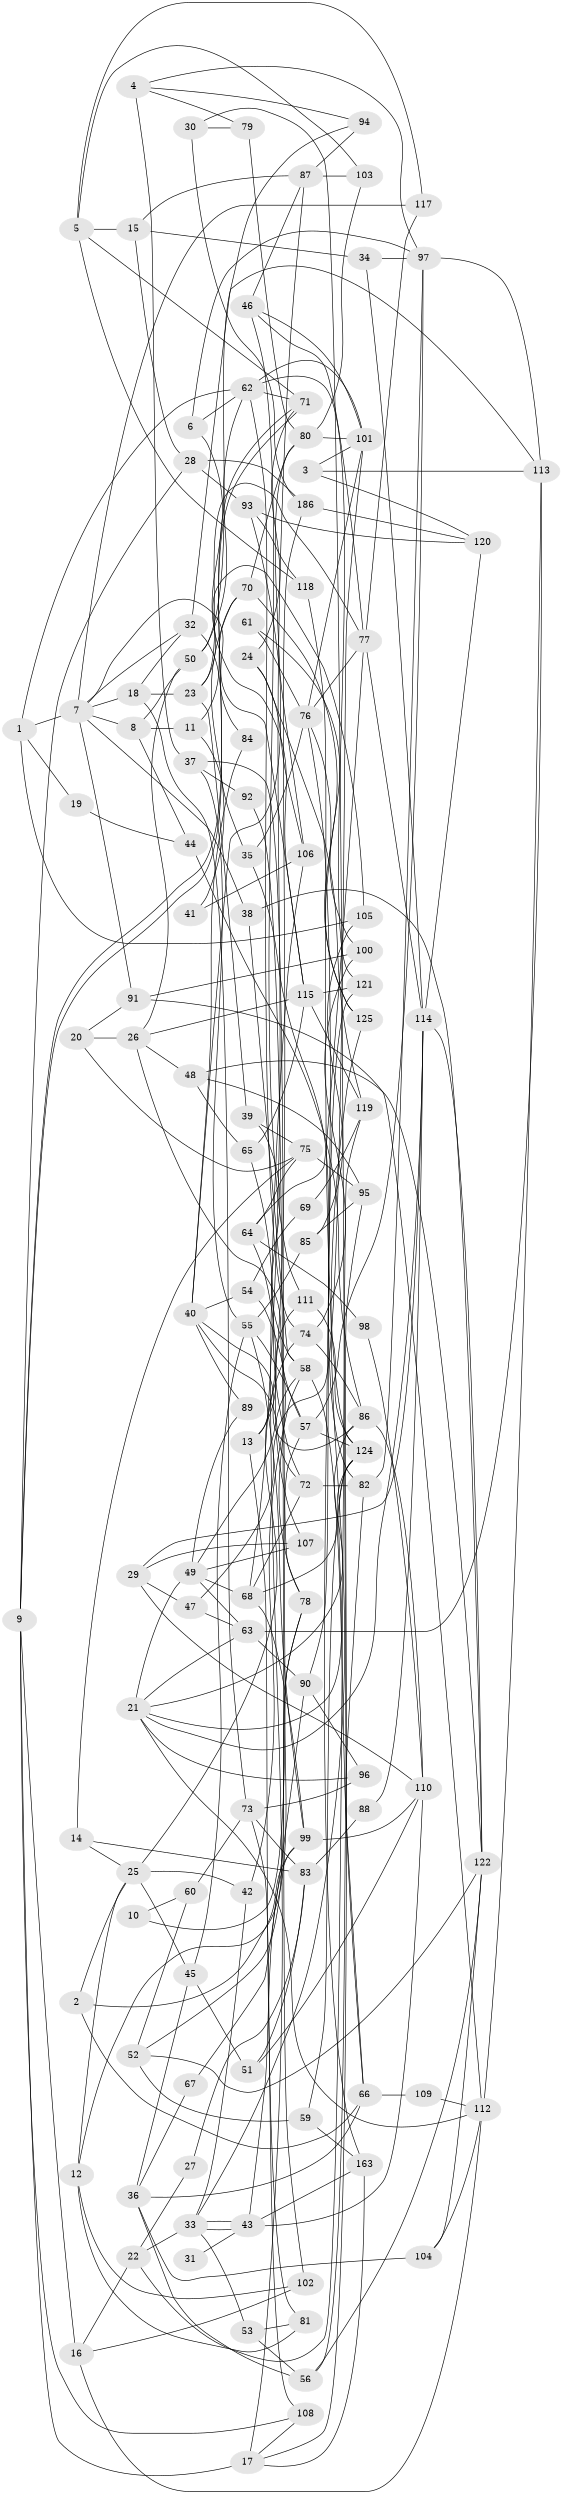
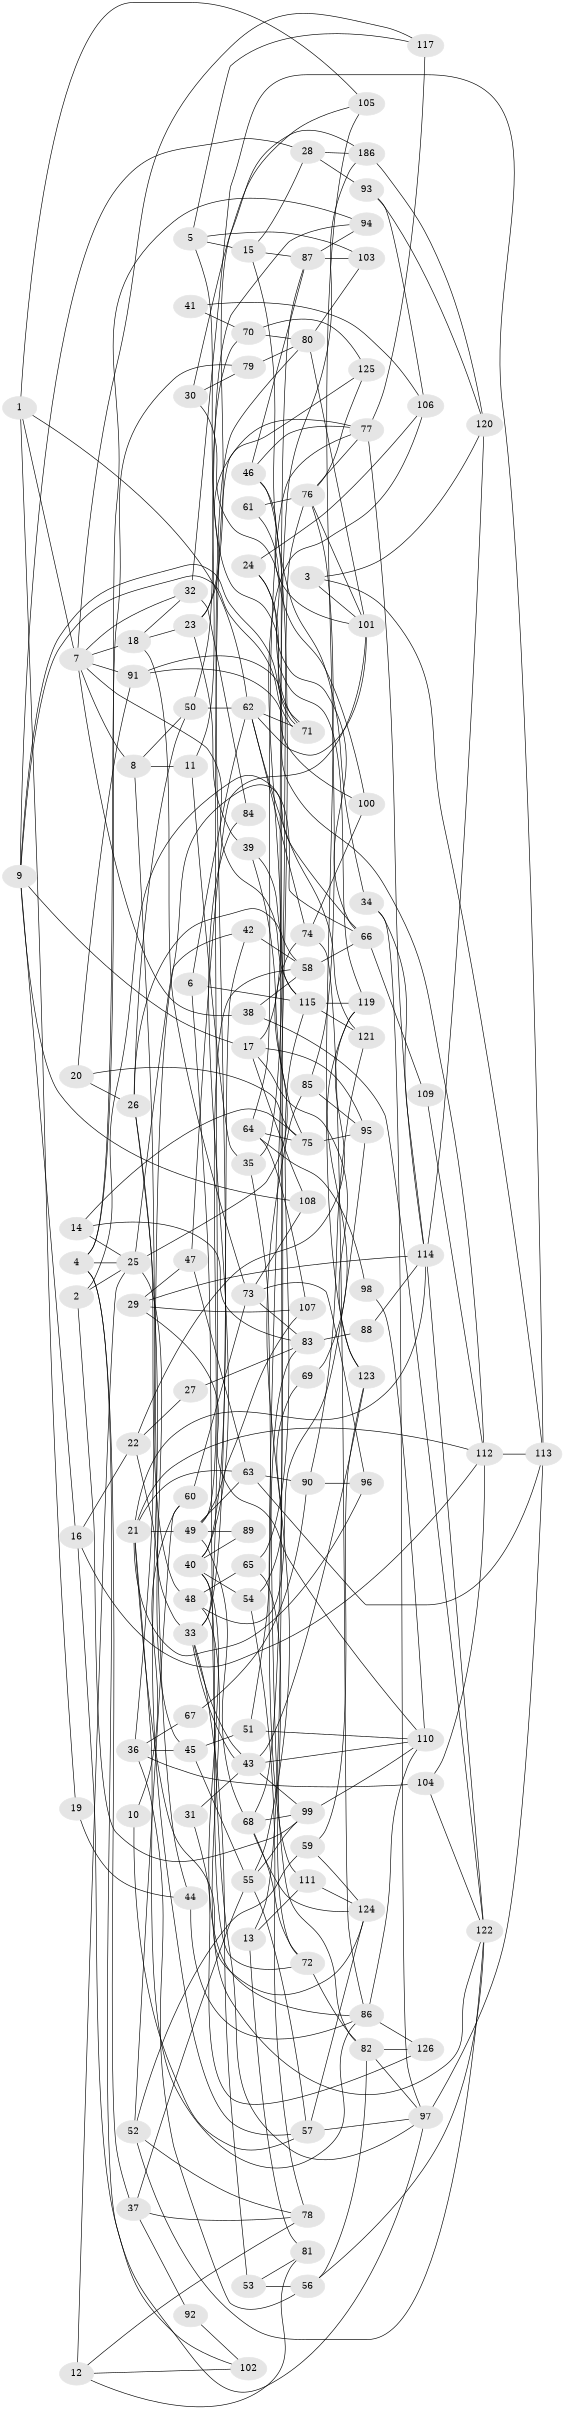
node "118": removed
edge "4" -- "25": added
node "126": added
node "163": label "163" -> "123"
